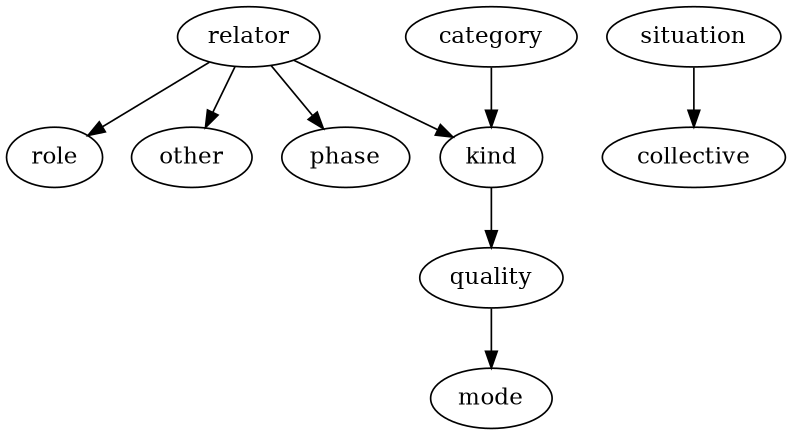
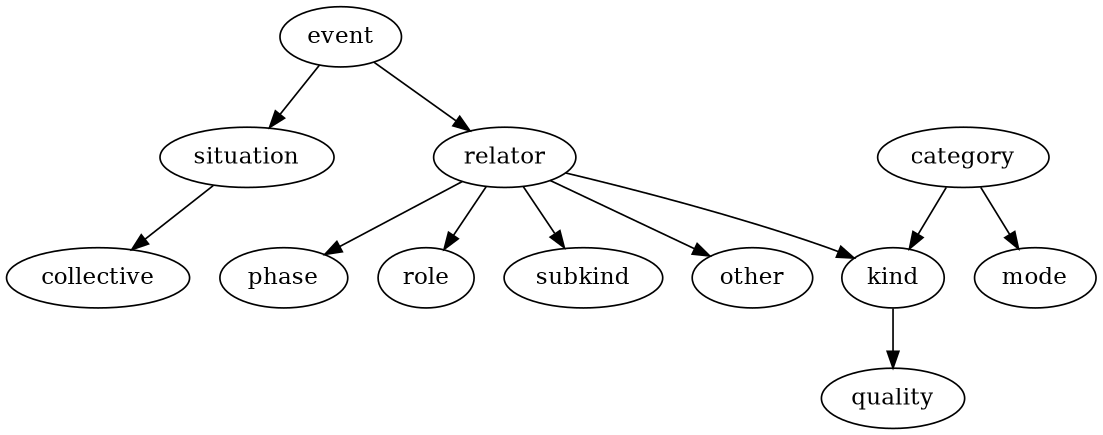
node "event": added
node "subkind": added
edge "quality" -> "mode": now "category" -> "mode"
